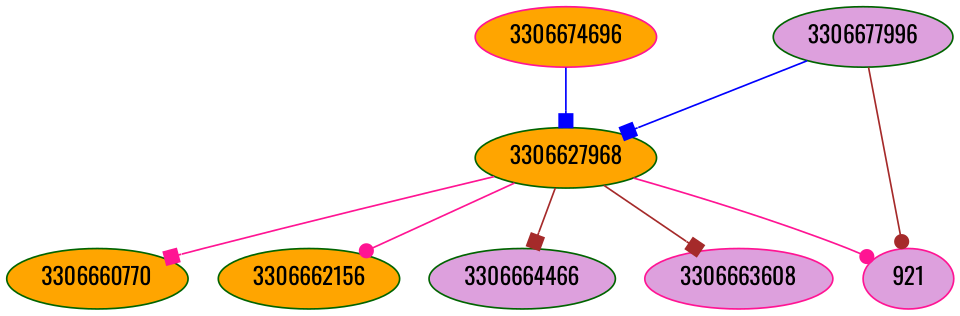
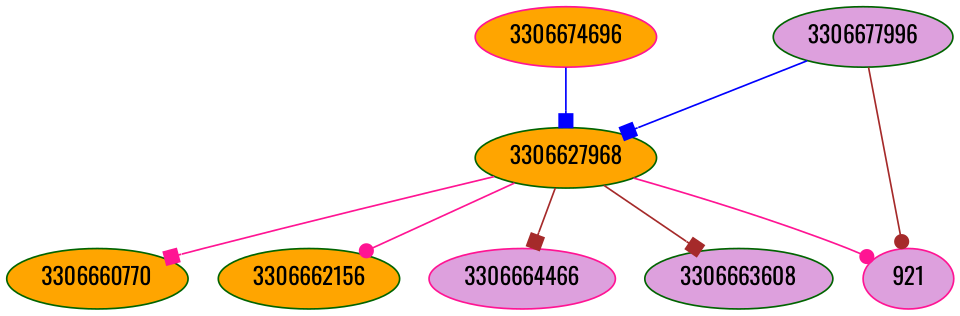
node "3306664466": color darkgreen -> deeppink
node "3306663608": color deeppink -> darkgreen
